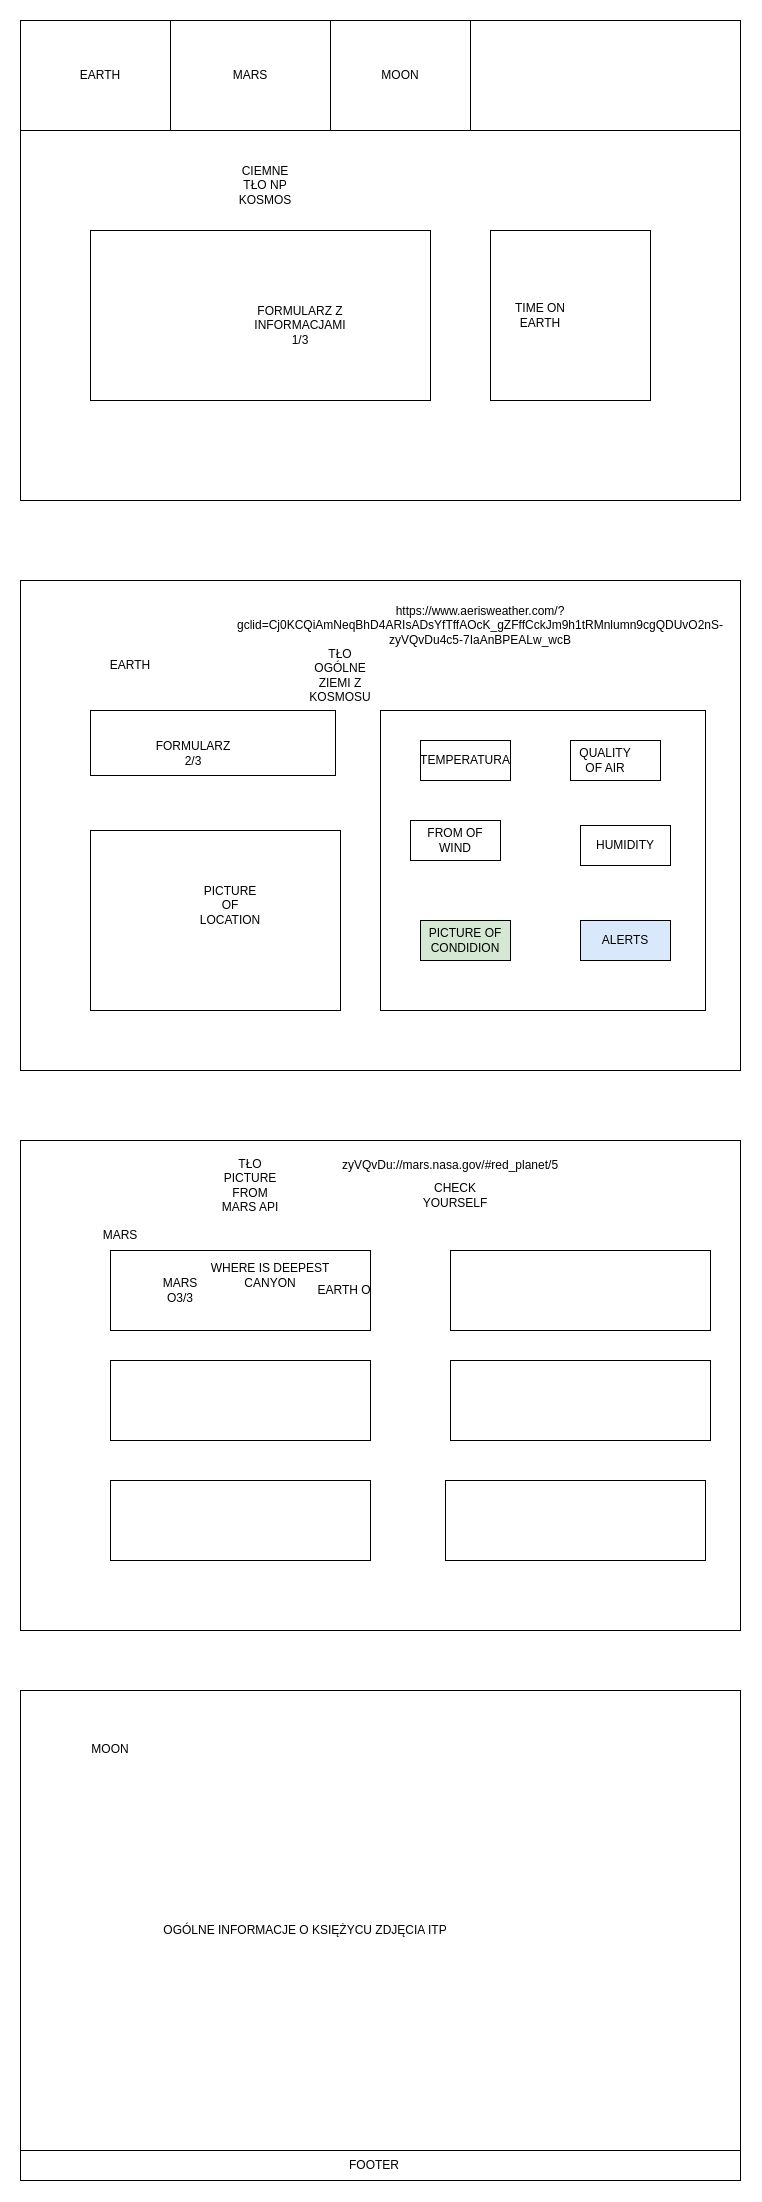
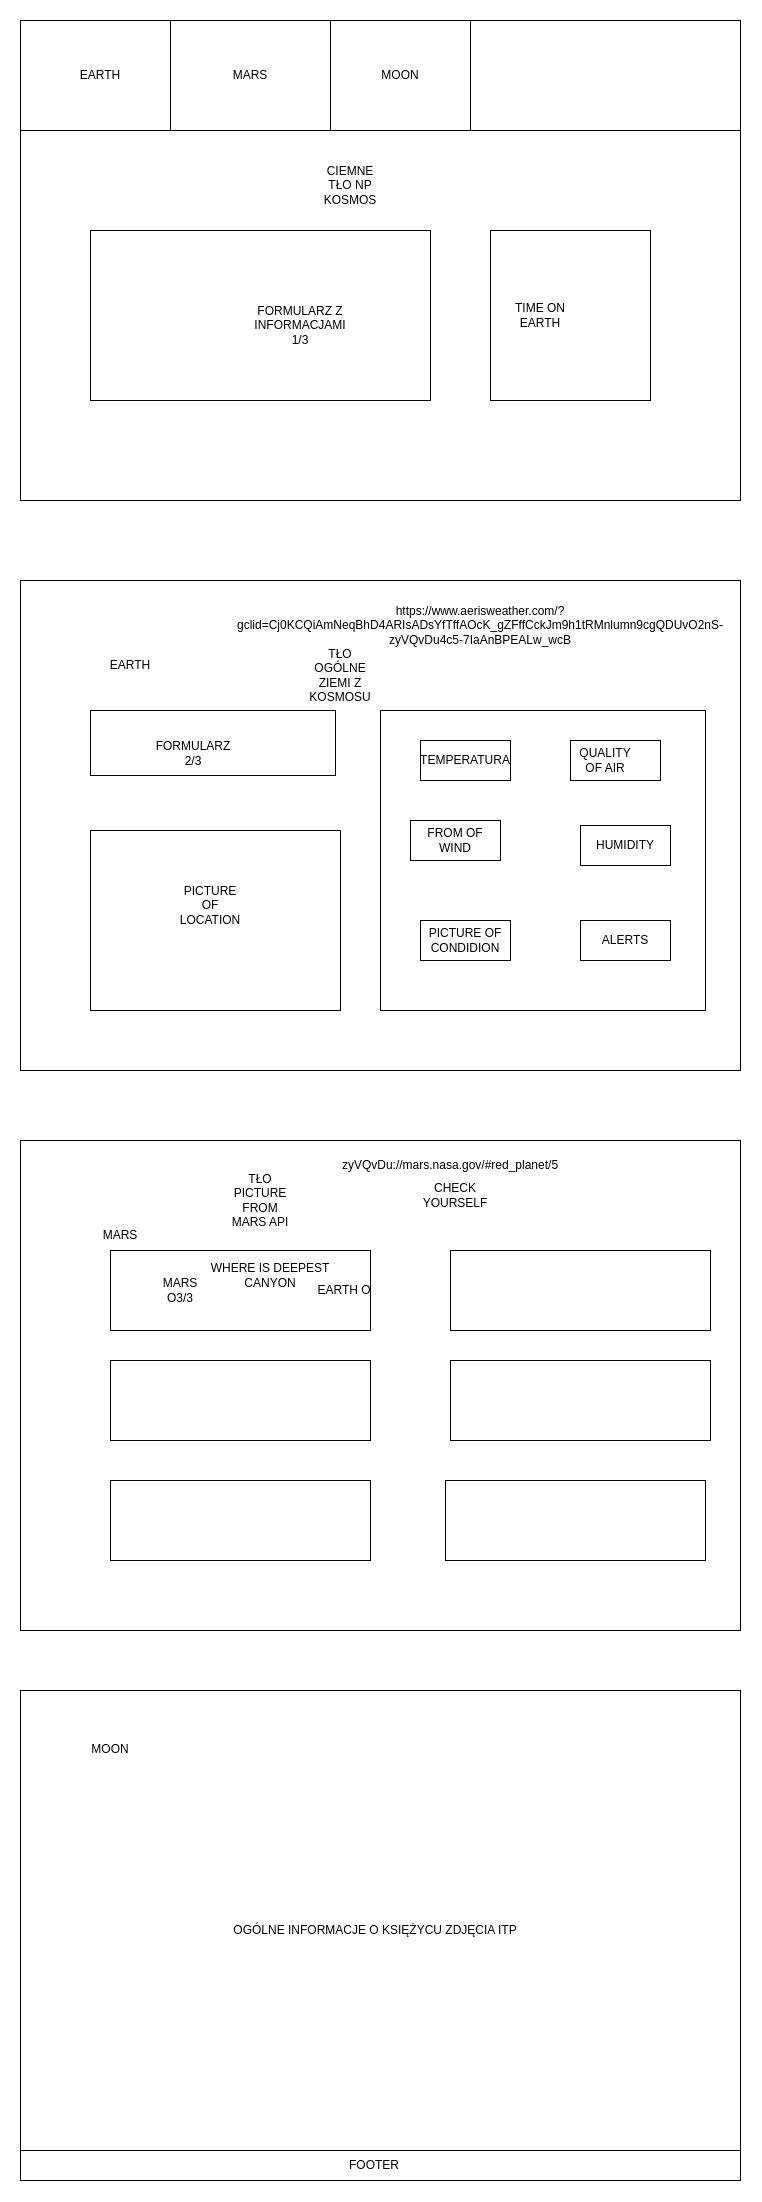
node "CIEMNE TŁO NP KOSMOS": moved (266, 186) -> (351, 186)
node "PICTURE OF LOCATION": moved (231, 906) -> (211, 906)
node "PICTURE OF CONDIDION": fillcolor #d5e8d4 -> #ffffff
node "ALERTS": fillcolor #dae8fc -> #ffffff
node "TŁO PICTURE FROM MARS API": moved (251, 1186) -> (261, 1201)
node "OGÓLNE INFORMACJE O KSIĘŻYCU ZDJĘCIA ITP": moved (306, 1931) -> (376, 1931)
